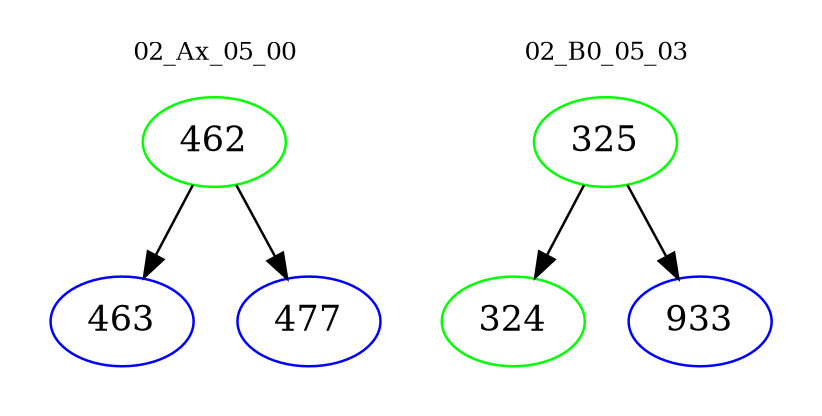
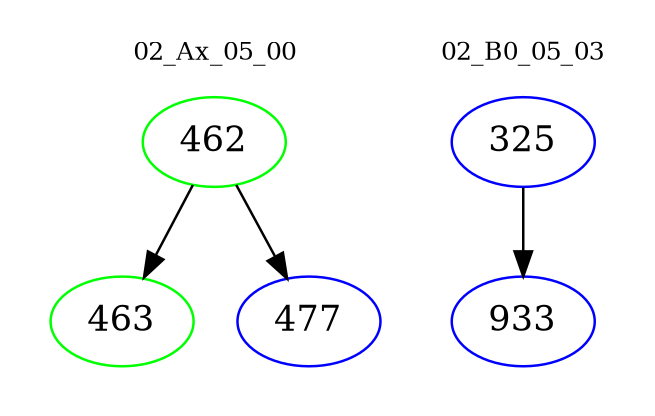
node "325": color green -> blue
node "463": color blue -> green
node "324": removed
